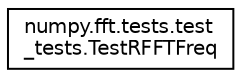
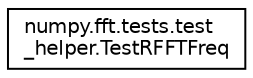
node "numpy.fft.tests.test _tests.TestRFFTFreq": label "numpy.fft.tests.test _tests.TestRFFTFreq" -> "numpy.fft.tests.test _helper.TestRFFTFreq"
